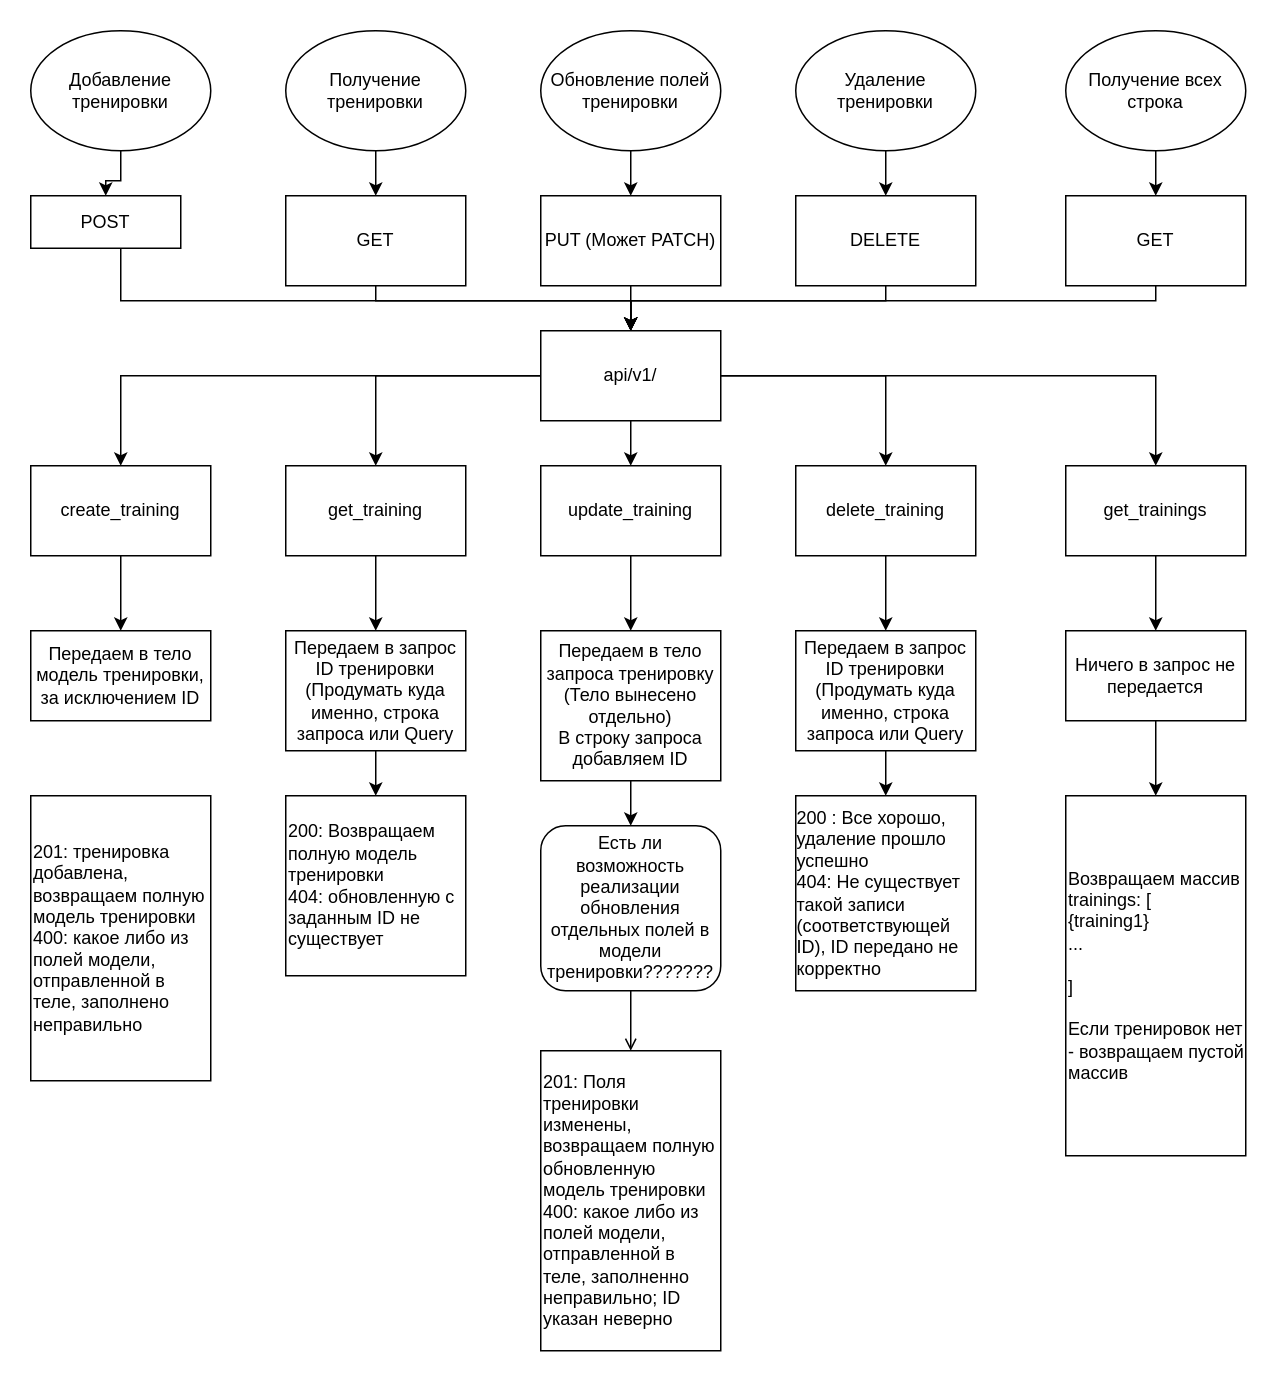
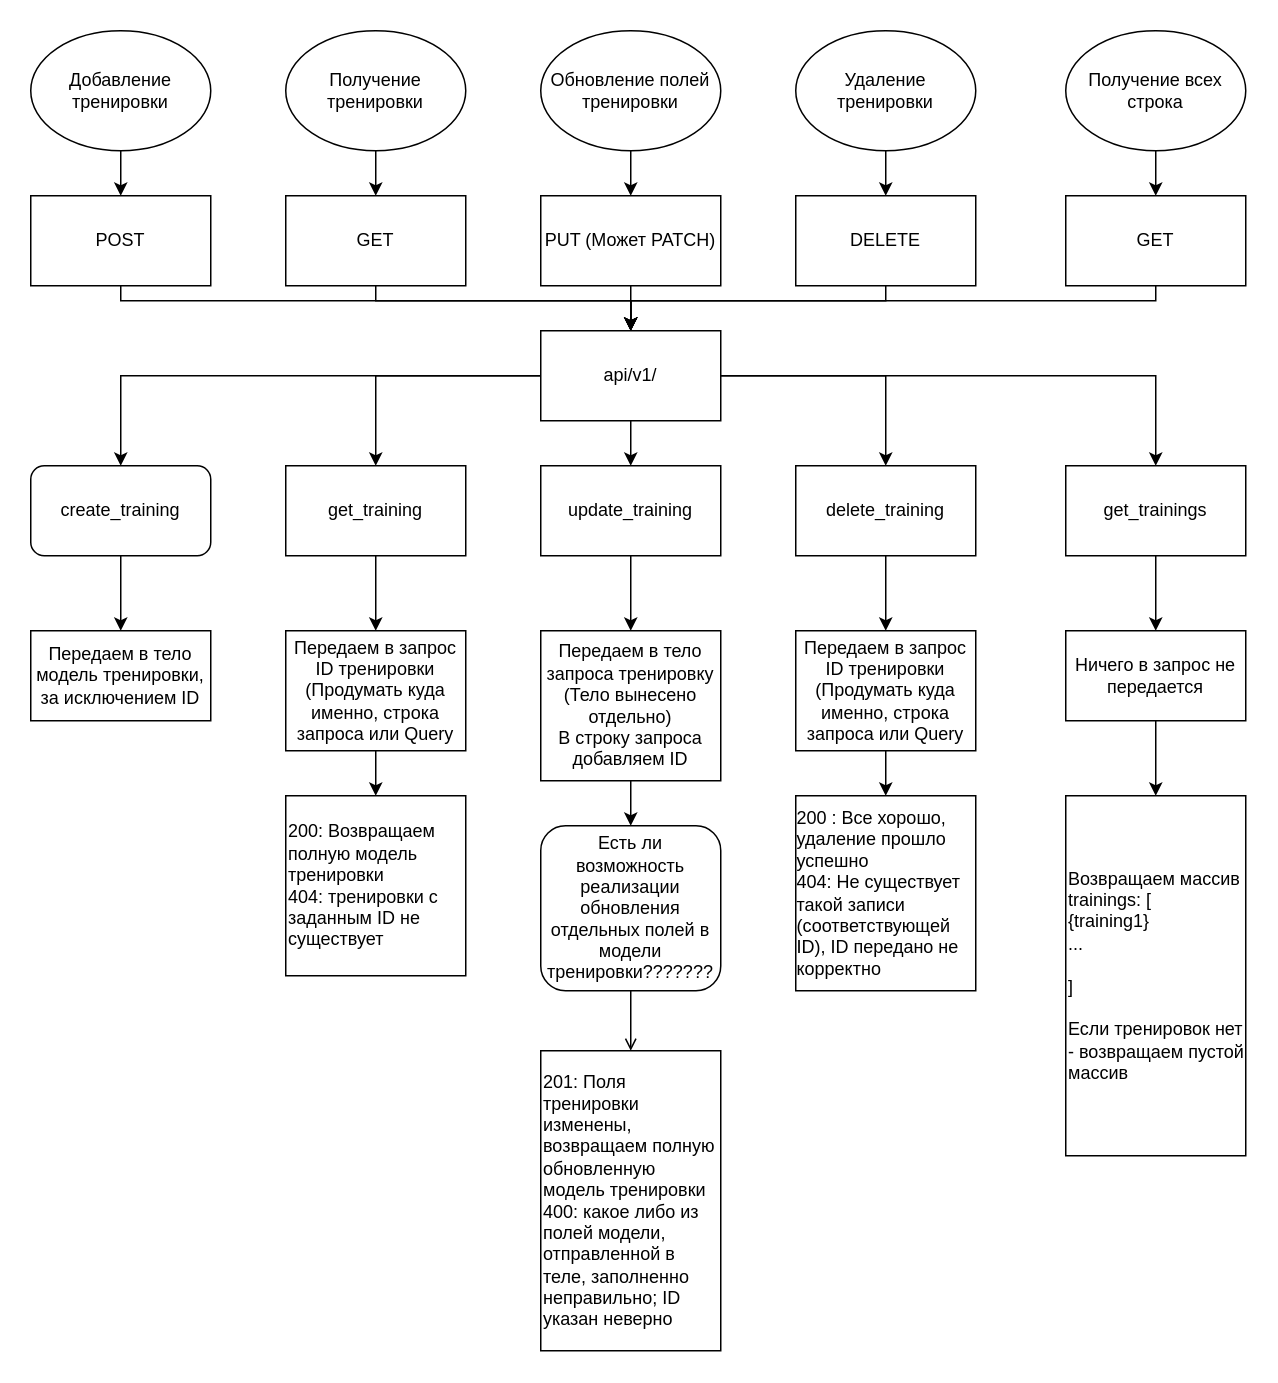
node "POST": size 150x53 -> 180x90
node "create_training": shape rectangle -> rounded rectangle
node "200: Возвращаем полную модель тренировки 404: обновленную с заданным ID не существует": label "200: Возвращаем полную модель тренировки 404: обновленную с заданным ID не существует" -> "200: Возвращаем полную модель тренировки 404: тренировки с заданным ID не существует"
node "201: тренировка добавлена, возвращаем полную модель тренировки 400: какое либо из полей модели, отправленной в теле, заполнено неправильно": removed
